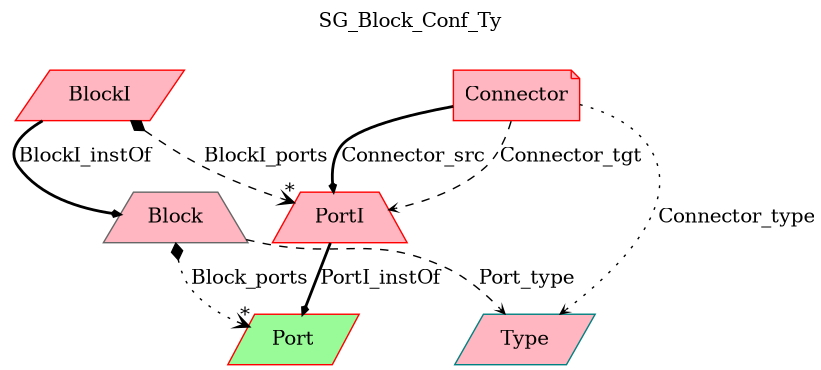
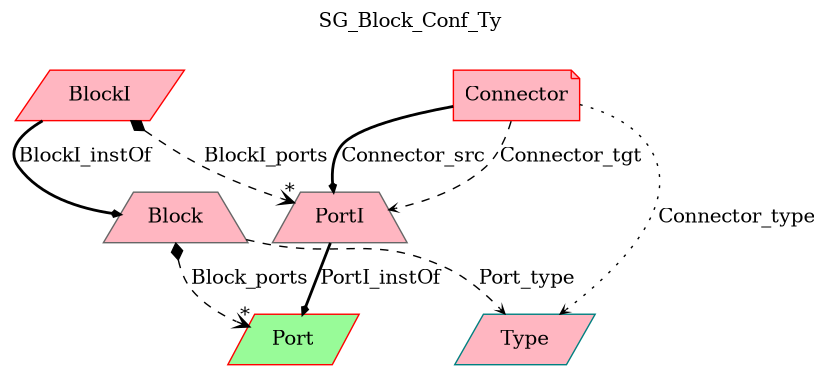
node "PortI": color red -> gray40
edge "Block" -- "Port": style dotted -> dashed
